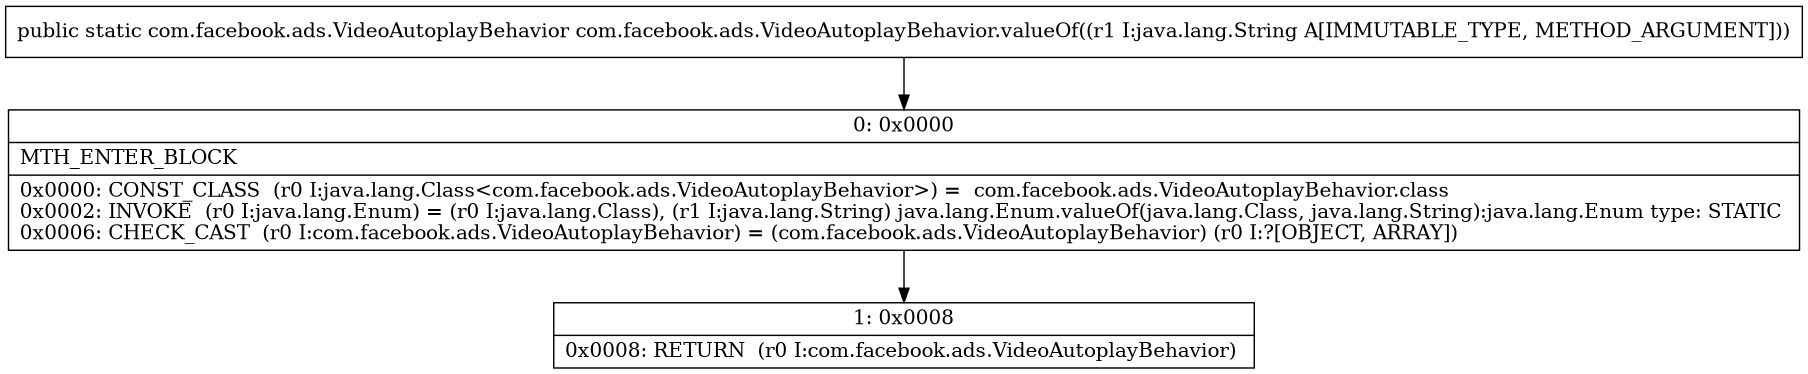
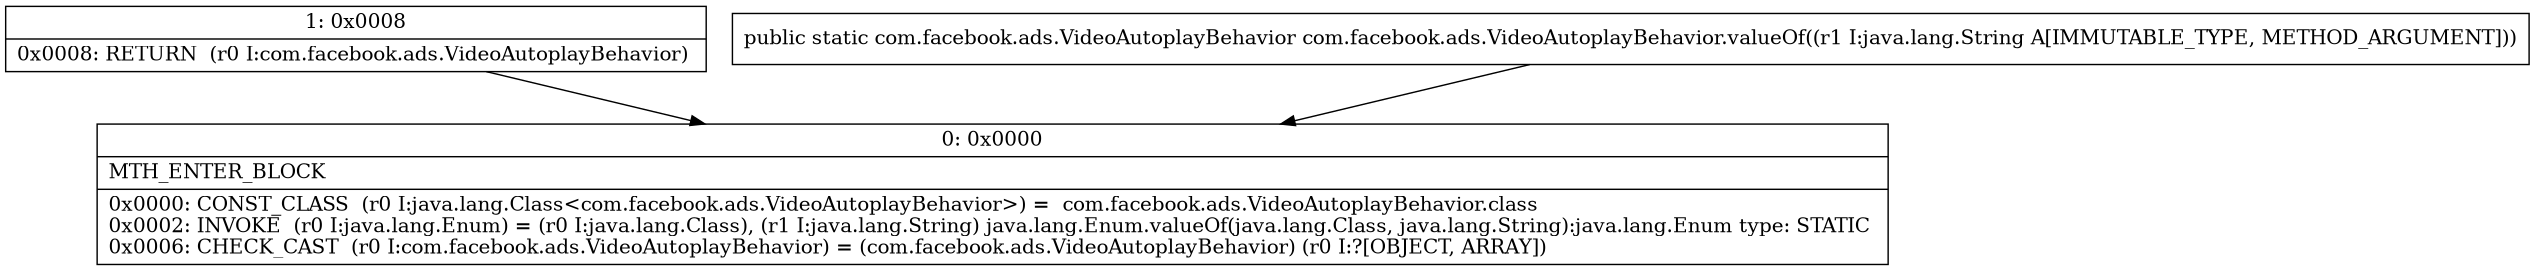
edge "0: 0x0000" -> "1: 0x0008": reversed
